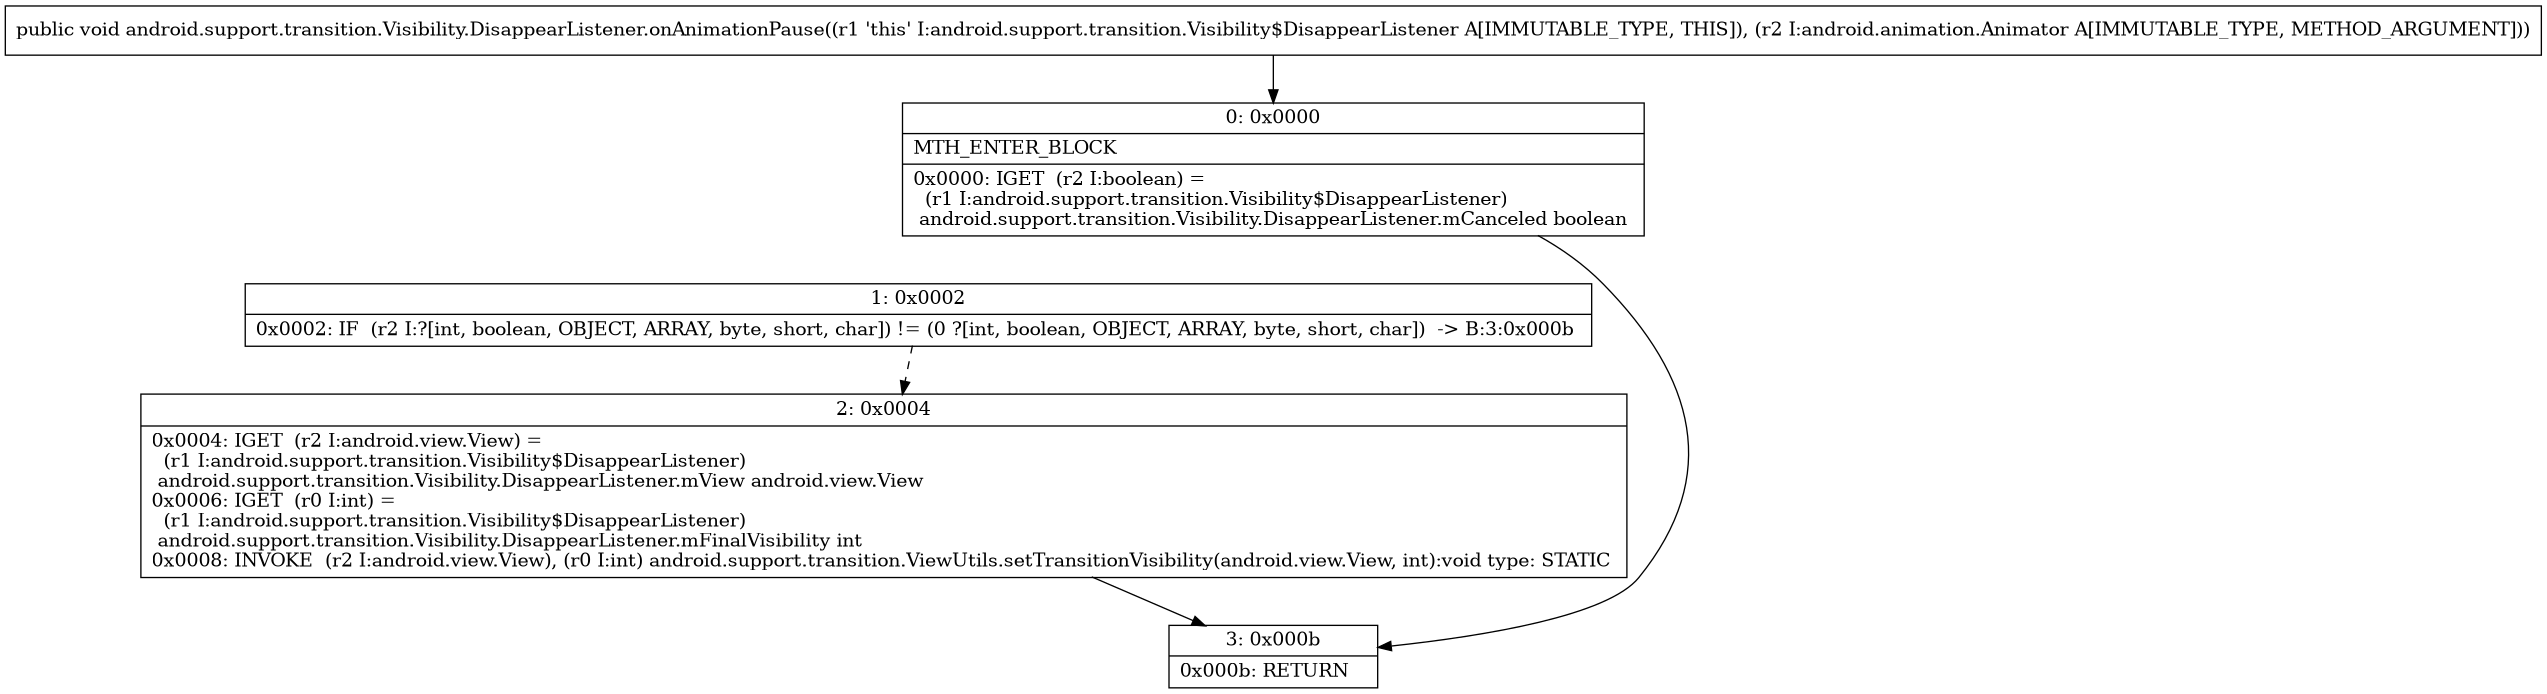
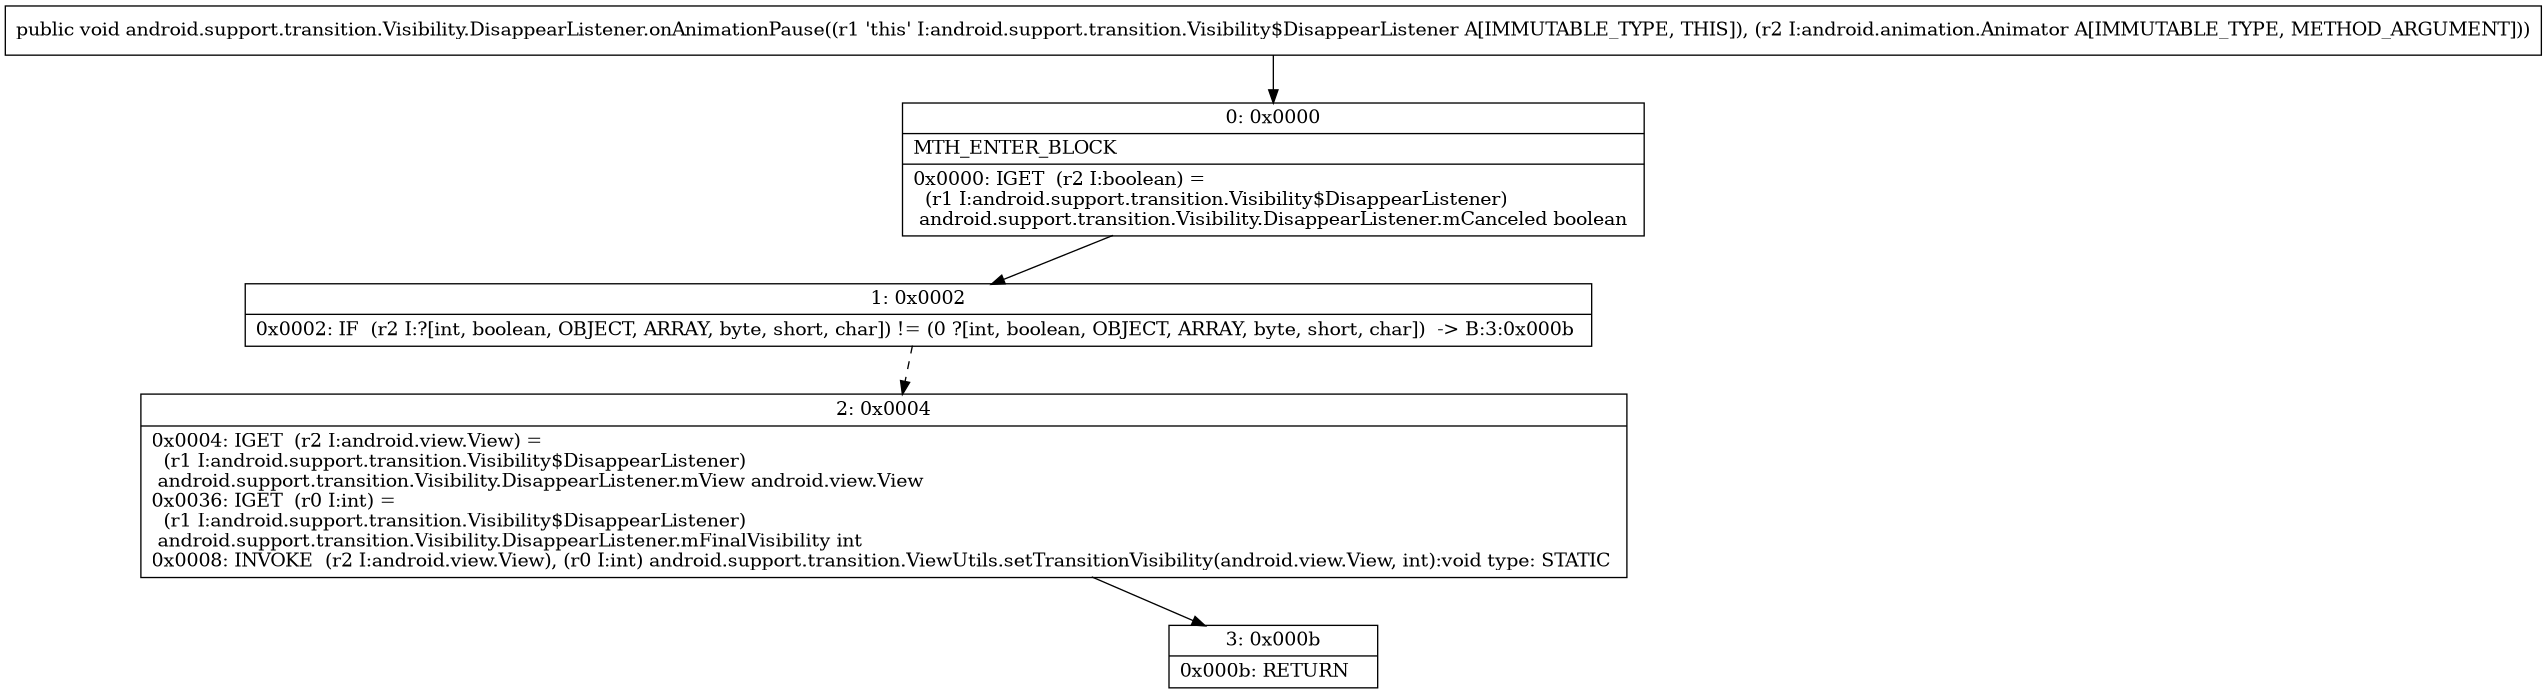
node "2: 0x0004": text "0x0006: IGET  (r0 I:int) =" -> "0x0036: IGET  (r0 I:int) ="
edge "0: 0x0000" -> "3: 0x000b": now "0: 0x0000" -> "1: 0x0002"
